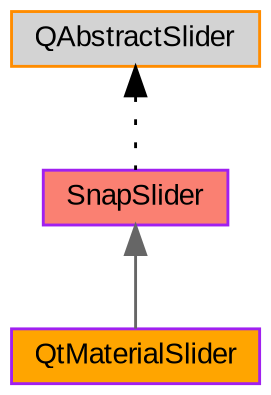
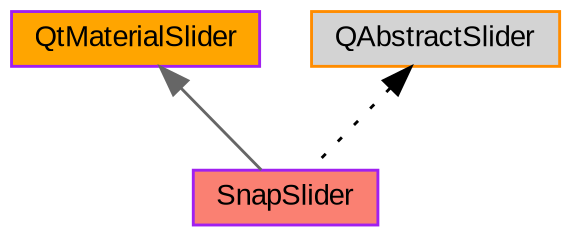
edge "QtMaterialSlider" -> "SnapSlider": reversed
